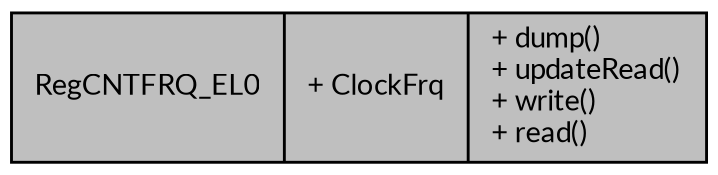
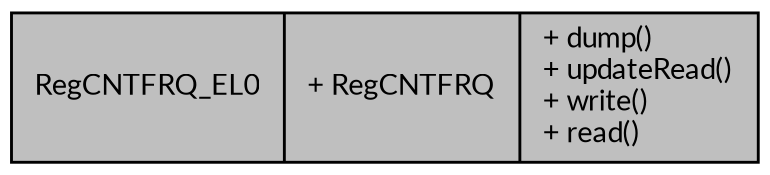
node "RegCNTFRQ_EL0": text "+ ClockFrq" -> "+ RegCNTFRQ"
